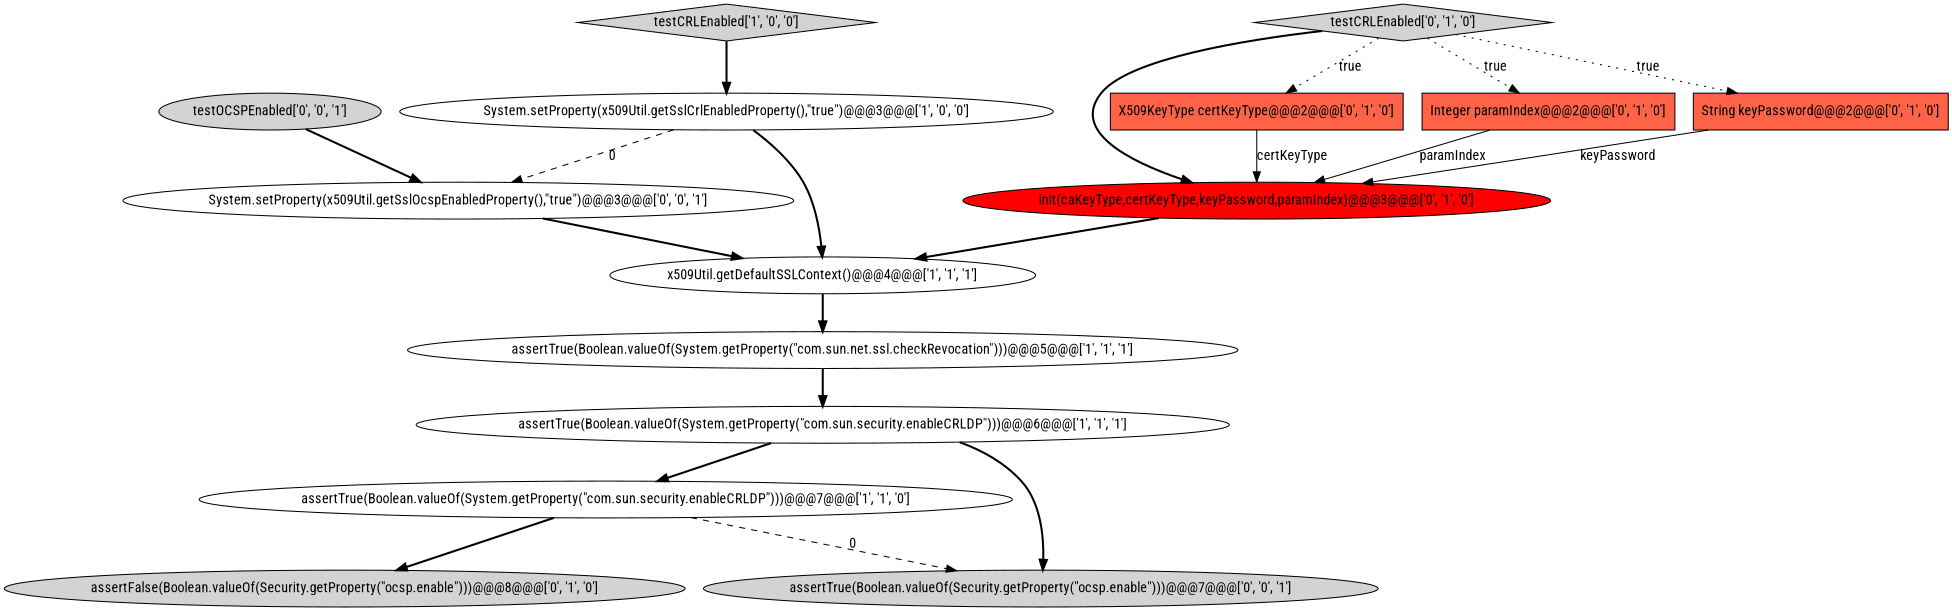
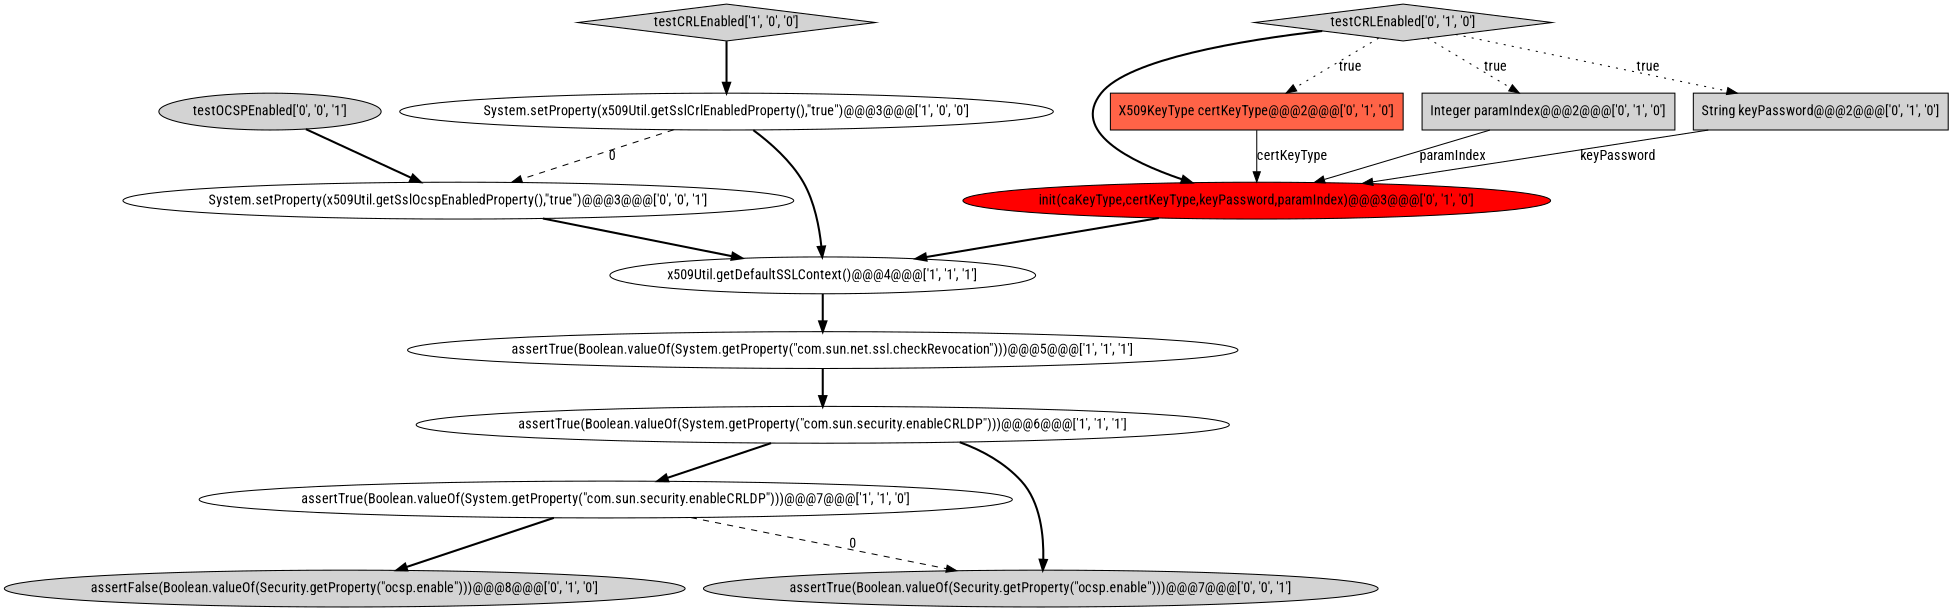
node "Integer paramIndex@@@2@@@['0', '1', '0']": fillcolor tomato -> lightgray
node "String keyPassword@@@2@@@['0', '1', '0']": fillcolor tomato -> lightgray
